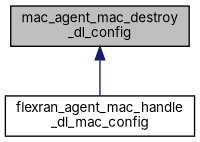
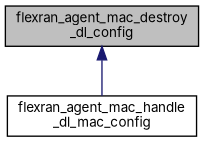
node "mac_agent_mac_destroy _dl_config": label "mac_agent_mac_destroy _dl_config" -> "flexran_agent_mac_destroy _dl_config"
